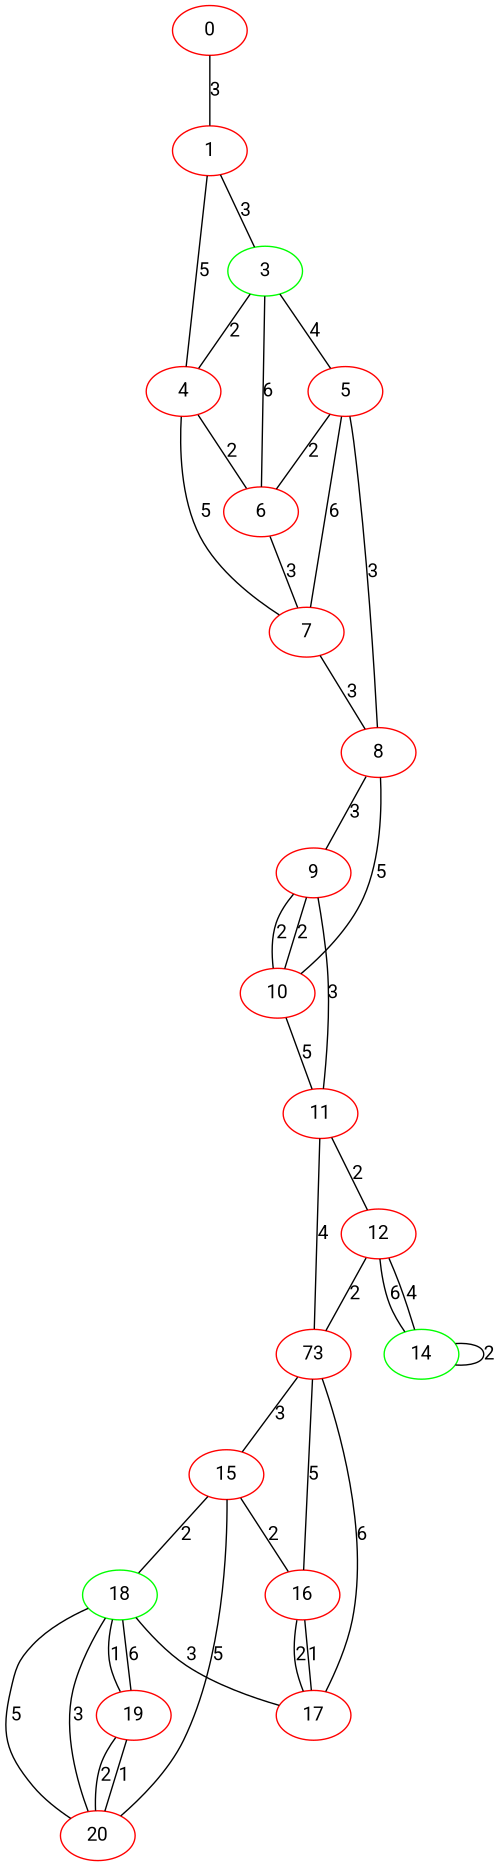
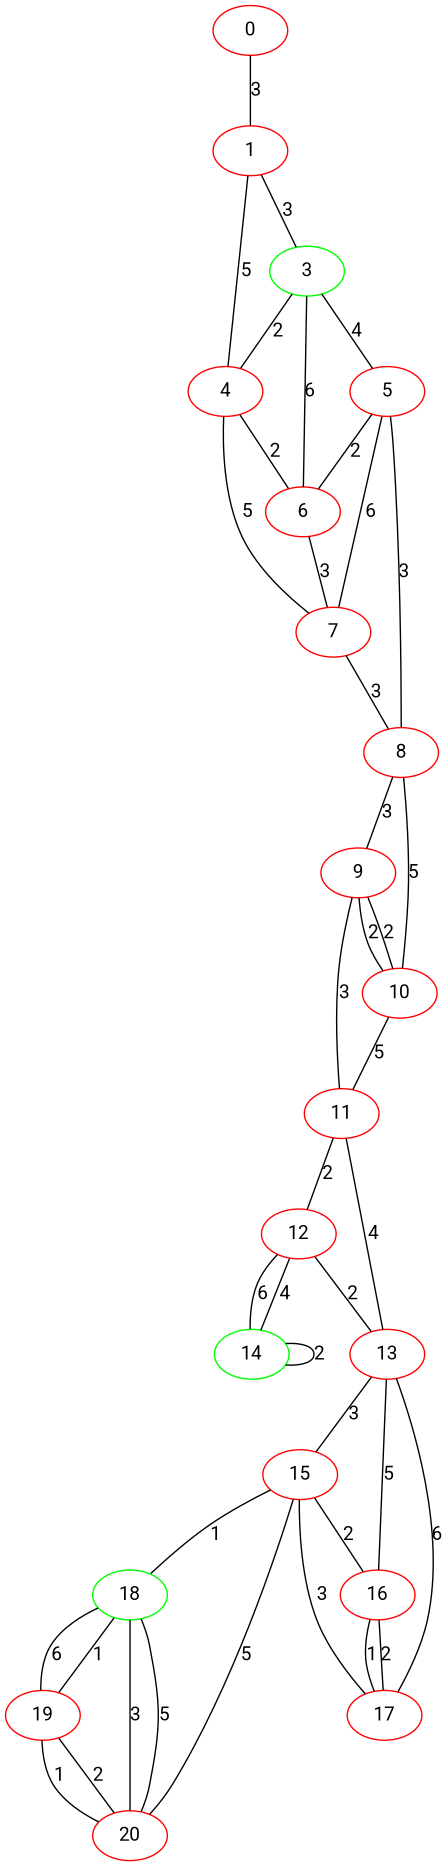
node "73": label "73" -> "13"
edge "15" -- "18": label "2" -> "1"
edge "18" -- "17": now "15" -- "17"
